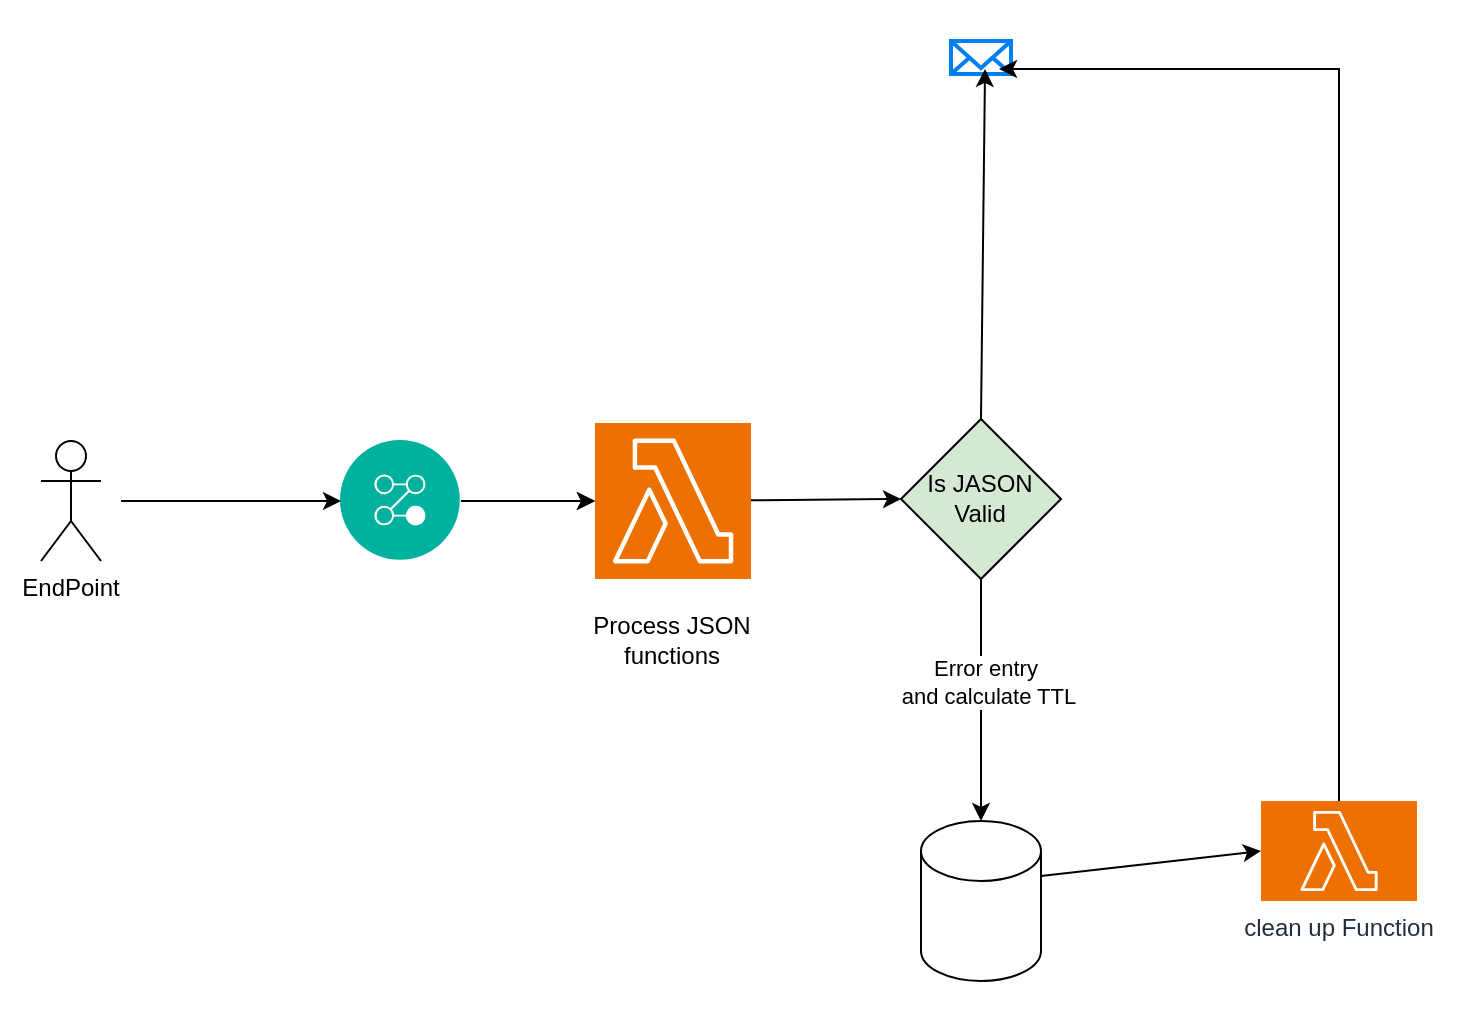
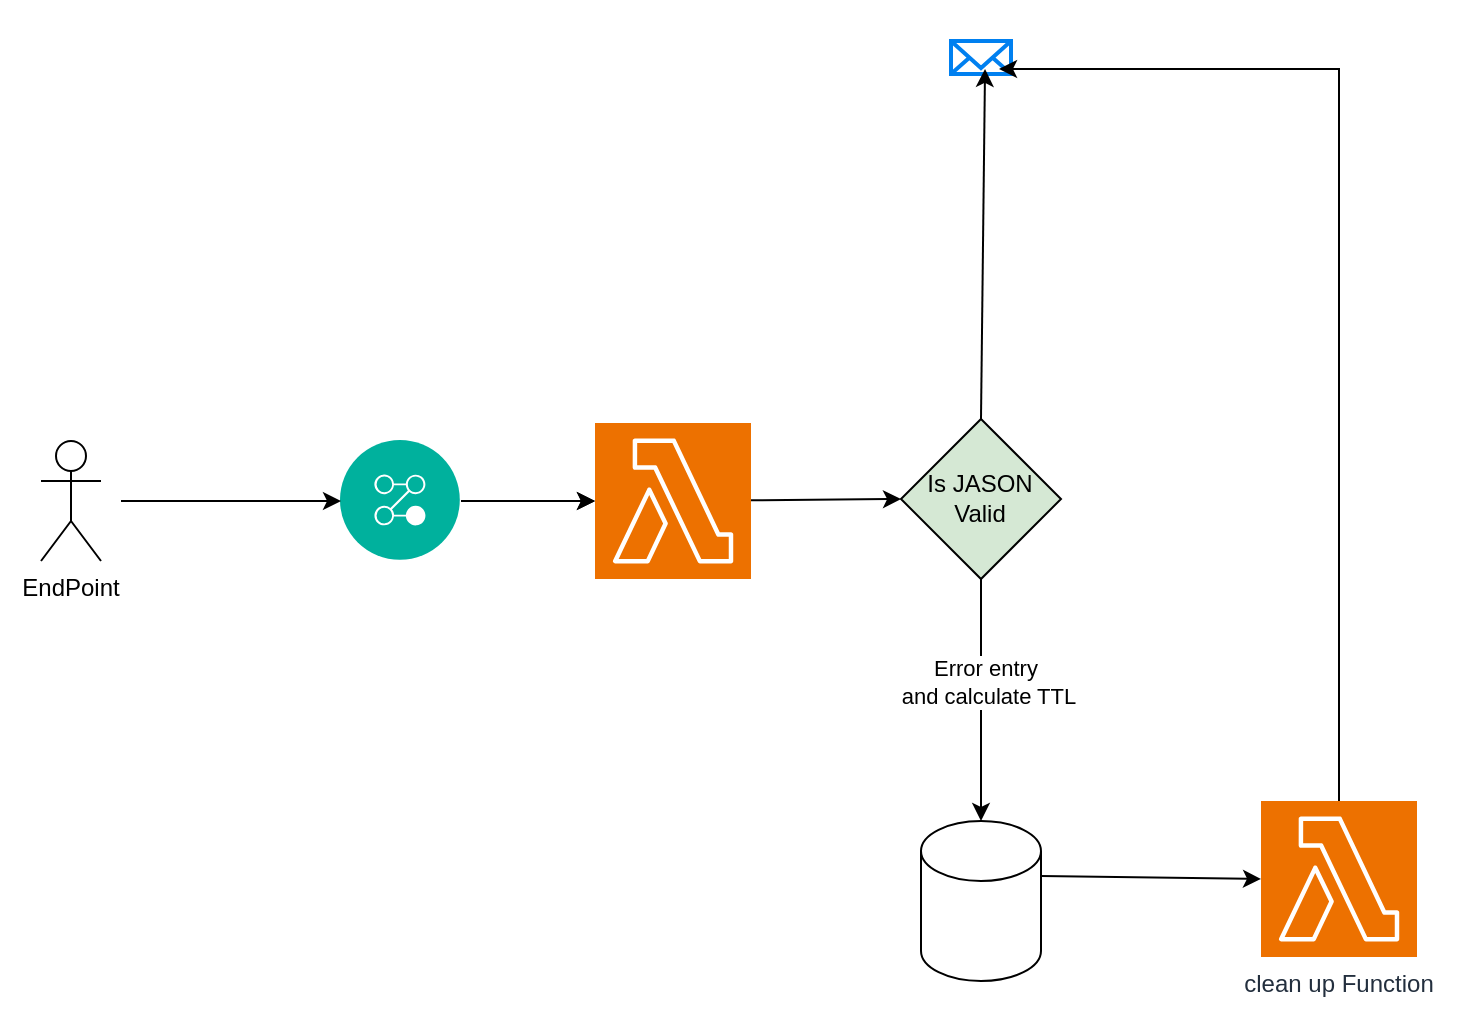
node "Process JSON functions": removed
node "clean up Function": size 156x100 -> 156x156
